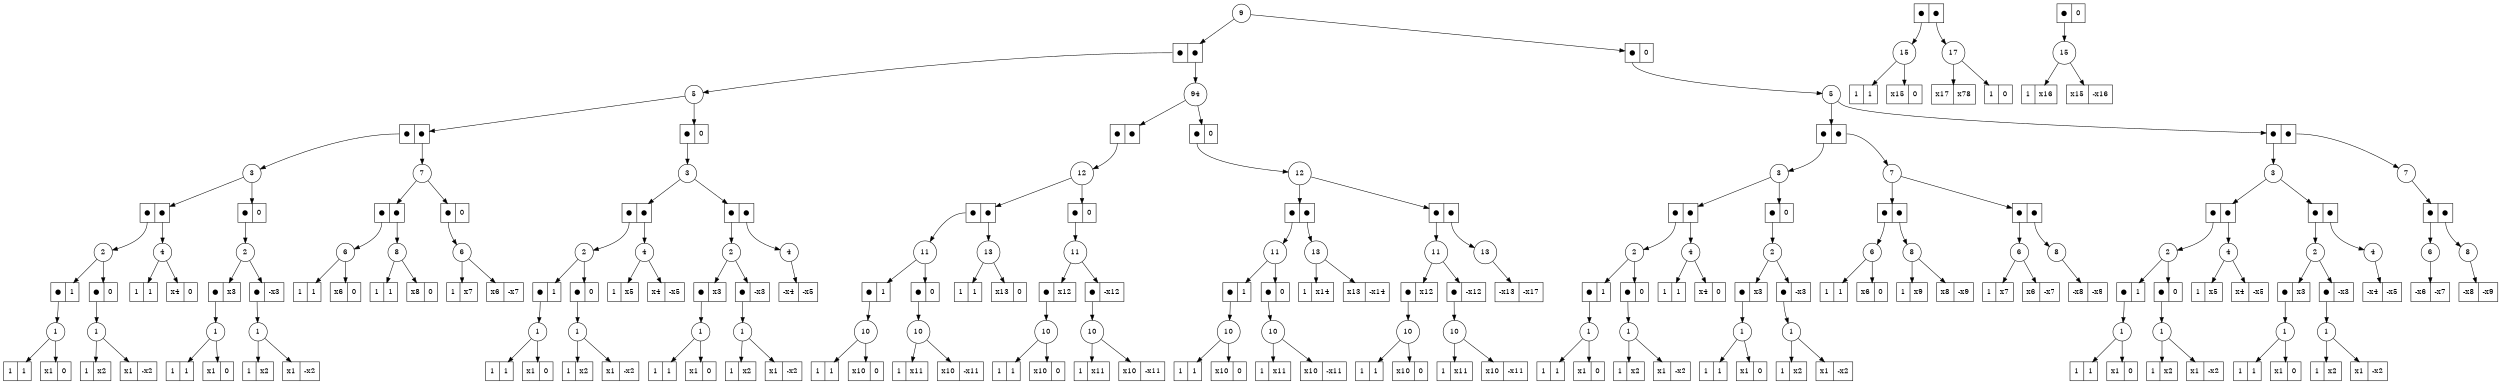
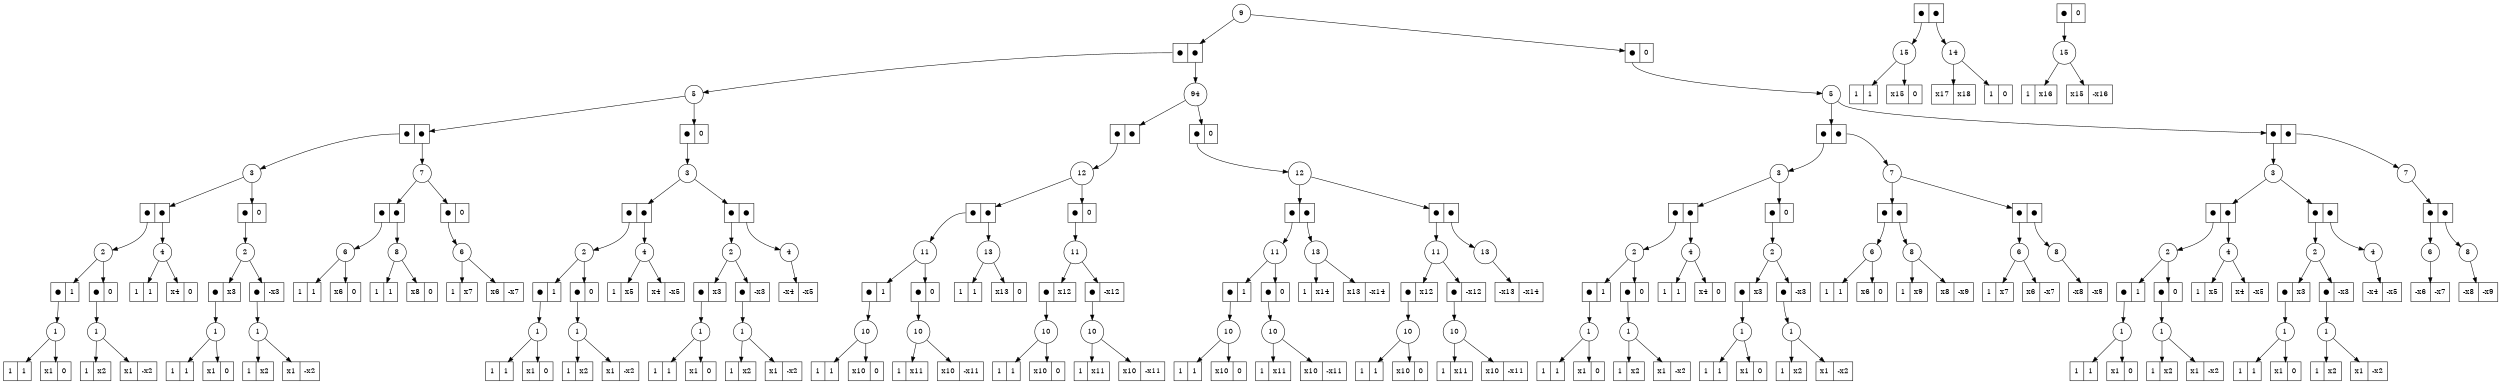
node "17": label "17" -> "14"
node "x17": text "x78" -> "x18"
node "-x13": text "-x17" -> "-x14"
